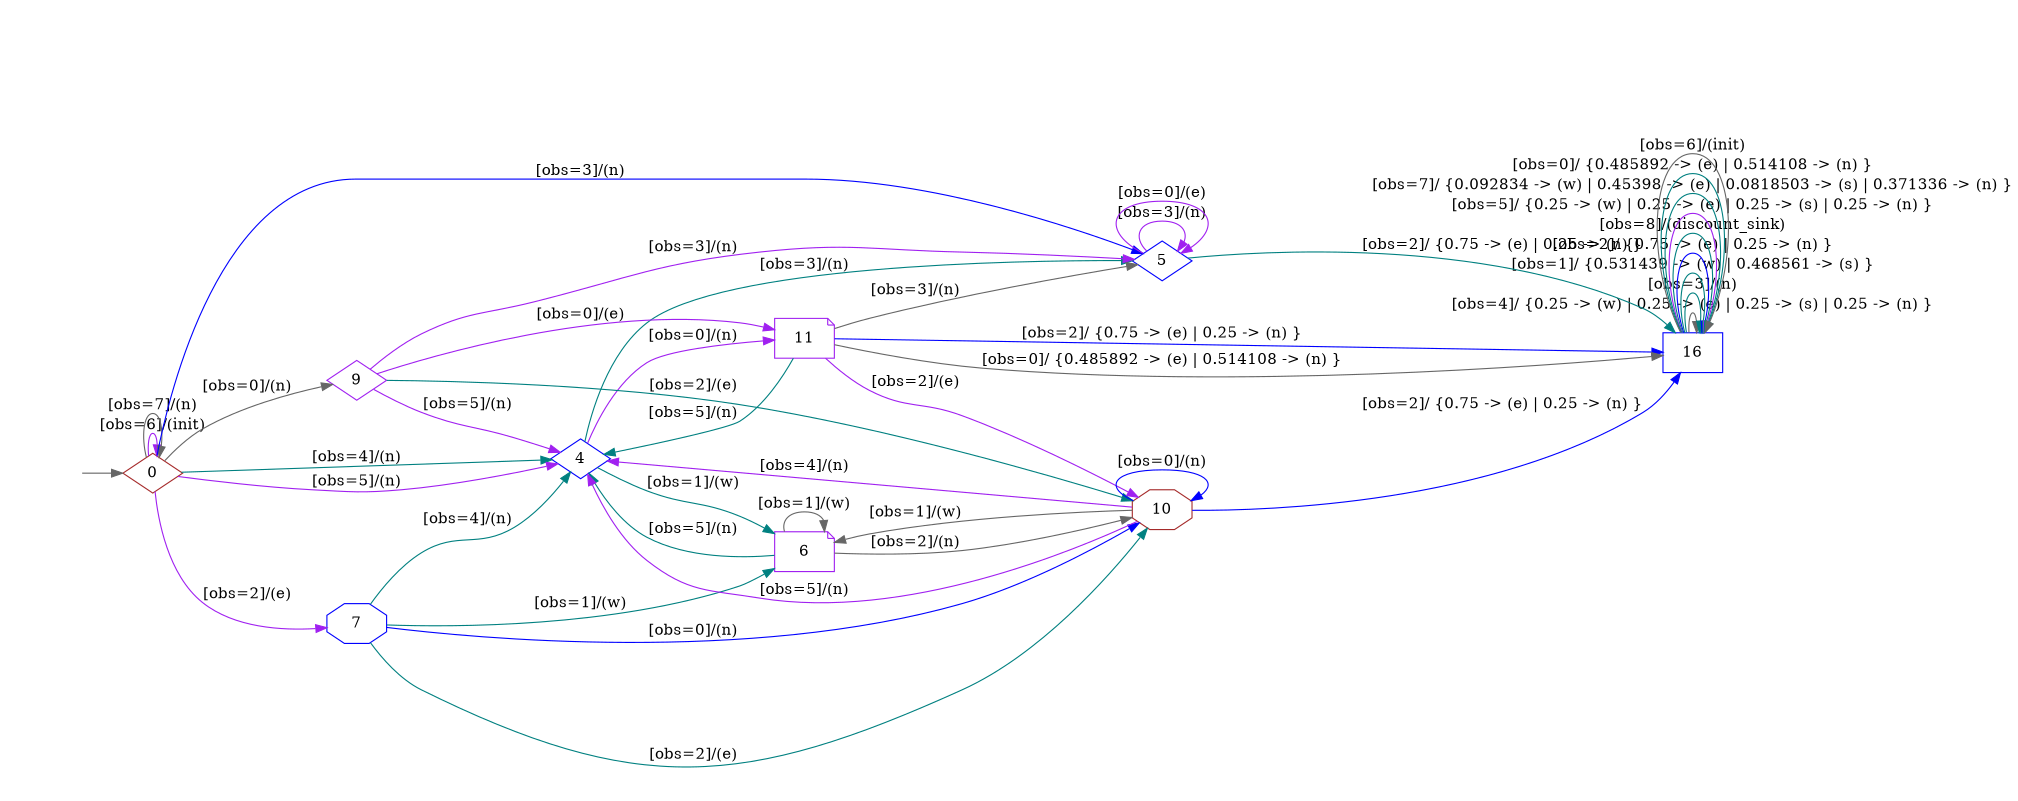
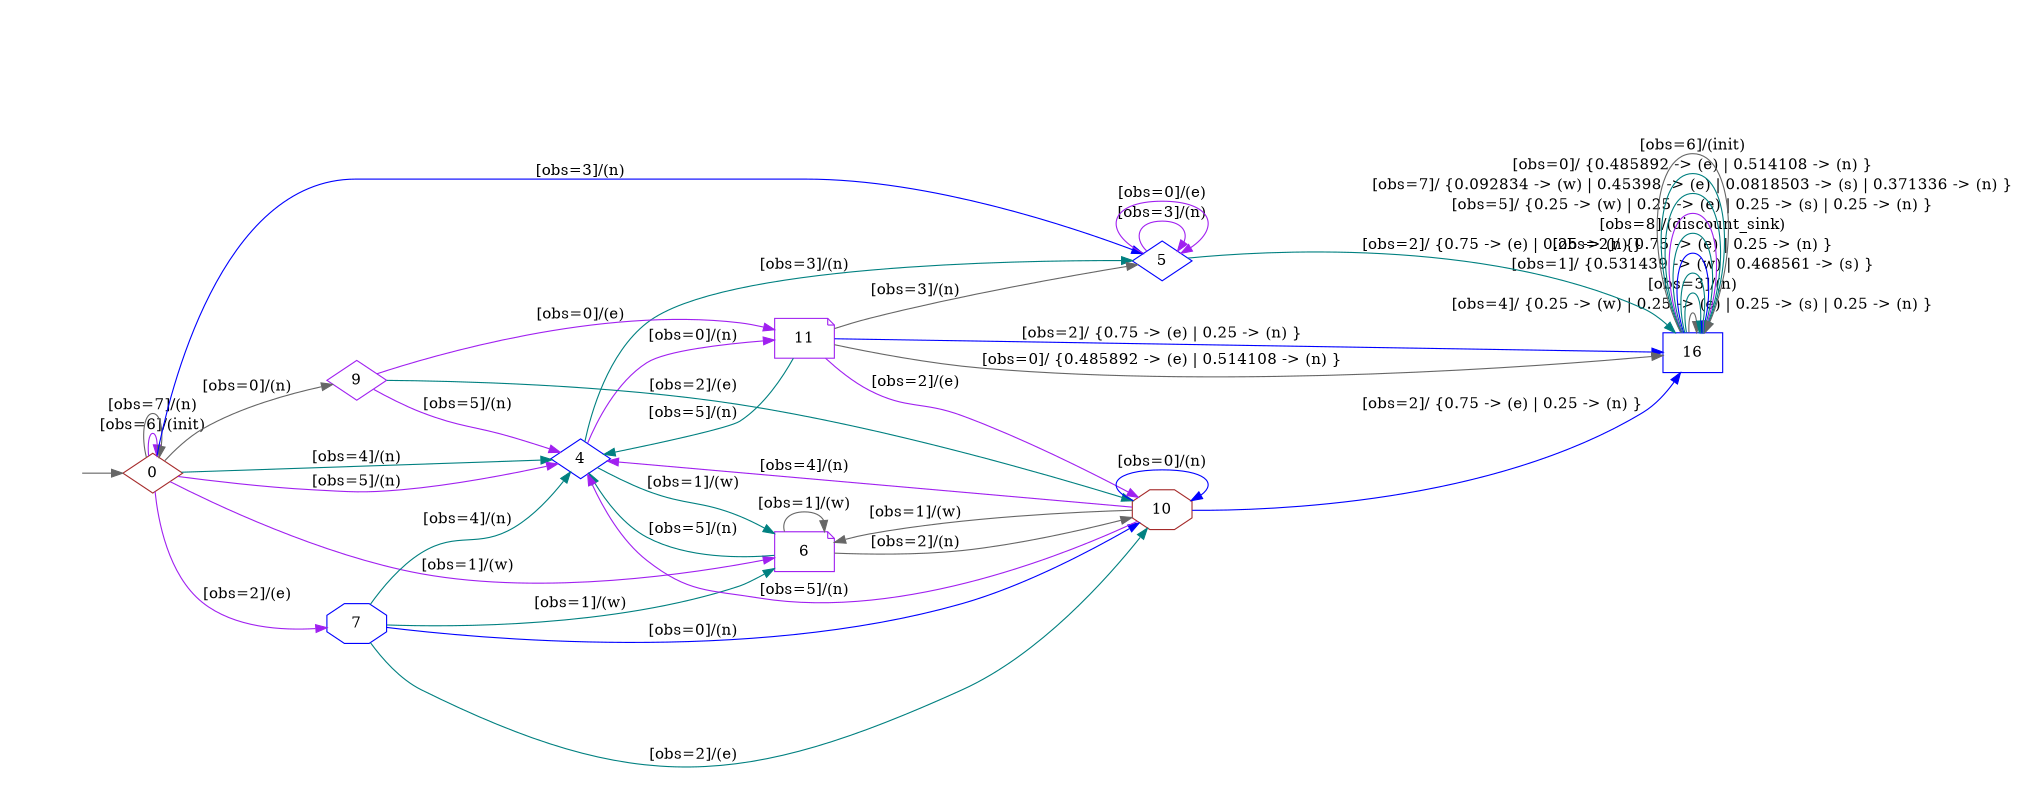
edge "9" -> "5": removed, label "[obs=3]/(n)"
edge "0" -> "6": added, label "[obs=1]/(w)"
